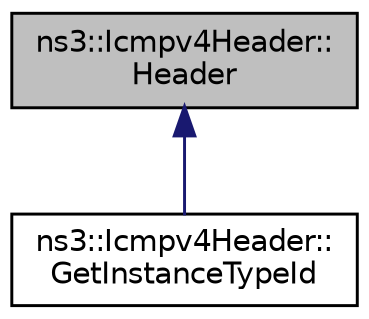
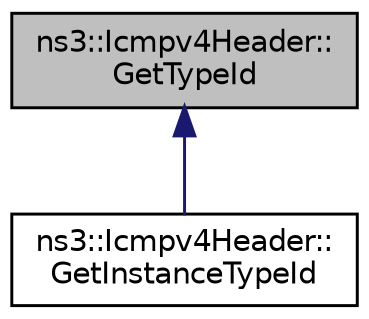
node "ns3::Icmpv4Header:: Header": label "ns3::Icmpv4Header:: Header" -> "ns3::Icmpv4Header:: GetTypeId"
